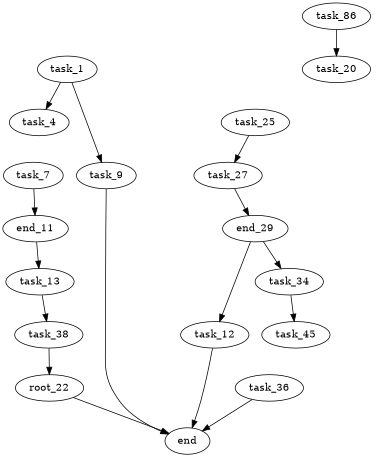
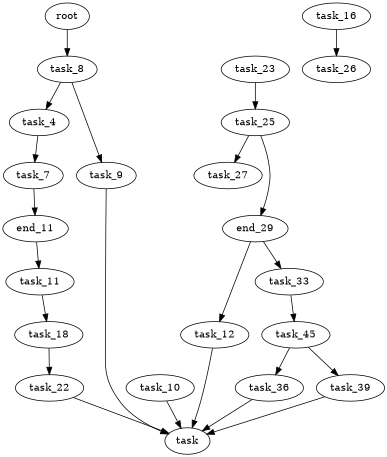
node "root": added
node "task_86": label "task_86" -> "task_16"
node "task_1": label "task_1" -> "task_8"
node "task_23": added
node "task_20": label "task_20" -> "task_26"
edge "task_4" -> "task_7": added
edge "task_27" -> "end_29": now "task_25" -> "end_29"
node "task_13": label "task_13" -> "task_11"
node "task_34": label "task_34" -> "task_33"
node "task_38": label "task_38" -> "task_18"
edge "task_45" -> "task_36": added
node "root_22": label "root_22" -> "task_22"
node "task_10": added
node "task_39": added
node "end": label "end" -> "task"
